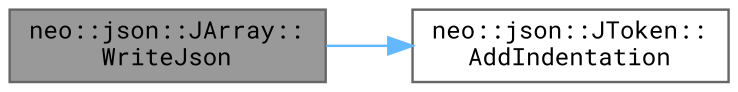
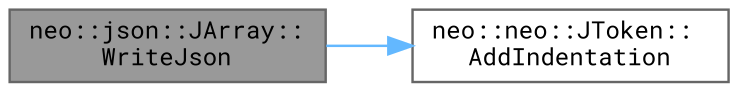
node "neo::json::JToken:: AddIndentation": label "neo::json::JToken:: AddIndentation" -> "neo::neo::JToken:: AddIndentation"
